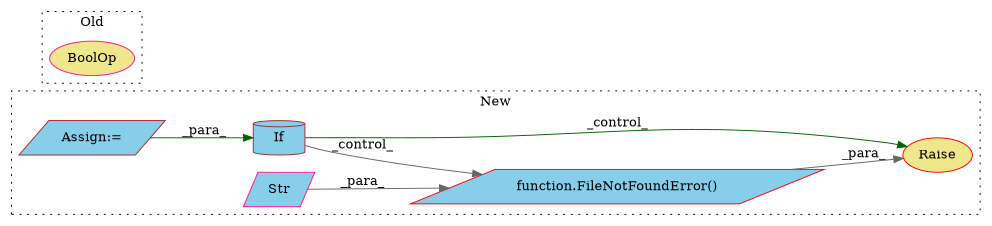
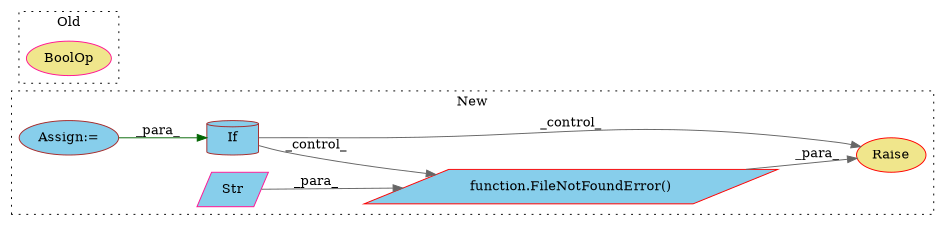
edge "If" -> "Raise": color darkgreen -> gray40
node "Assign:=": shape parallelogram -> ellipse
